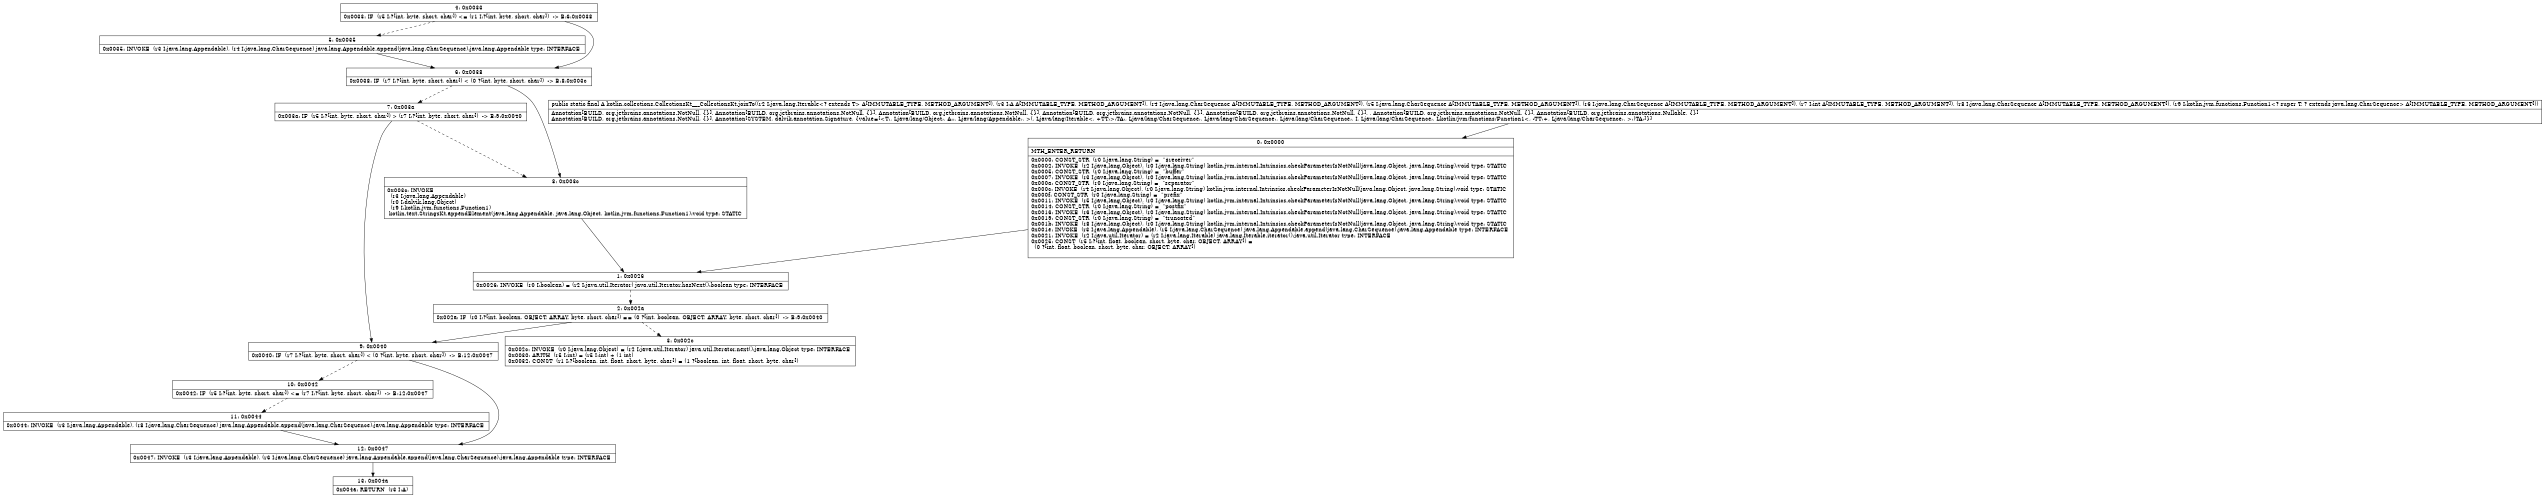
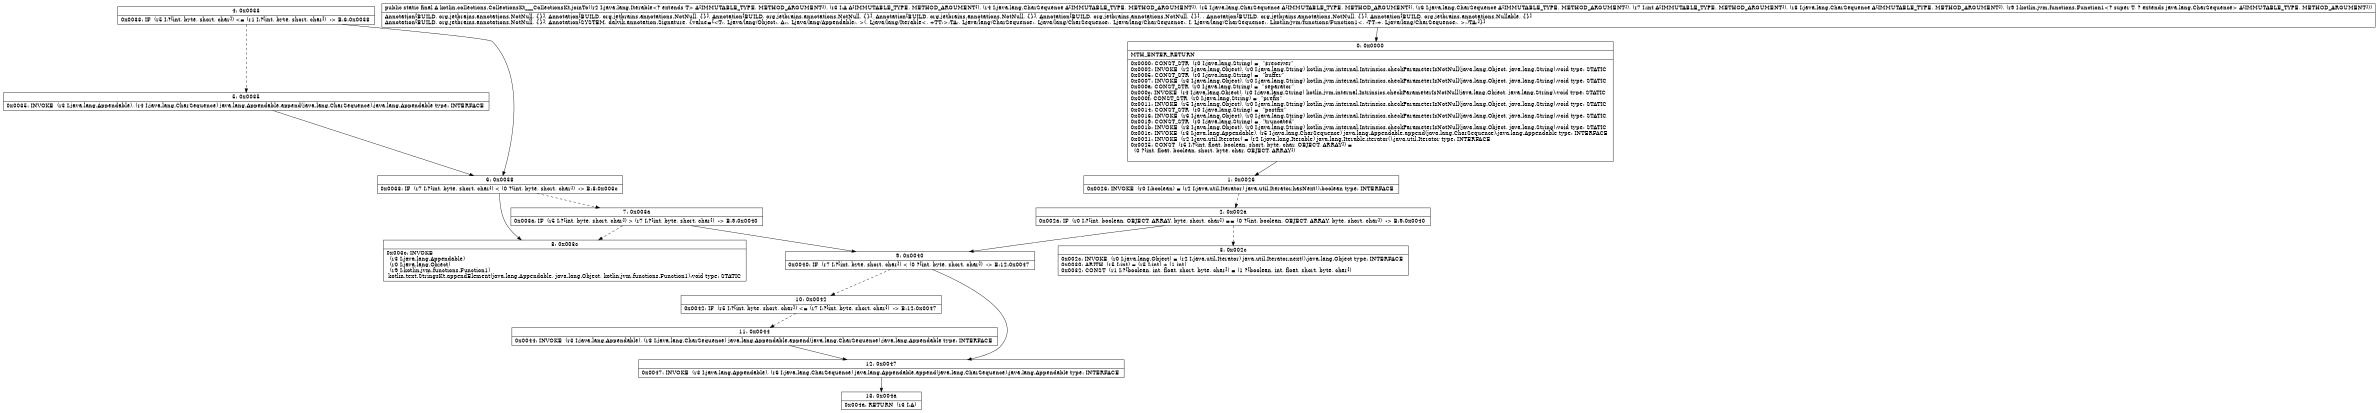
node "8: 0x003c": text "(r0 I:dalvik.lang.Object)" -> "(r0 I:java.lang.Object)"
edge "8: 0x003c" -> "1: 0x0026": removed
